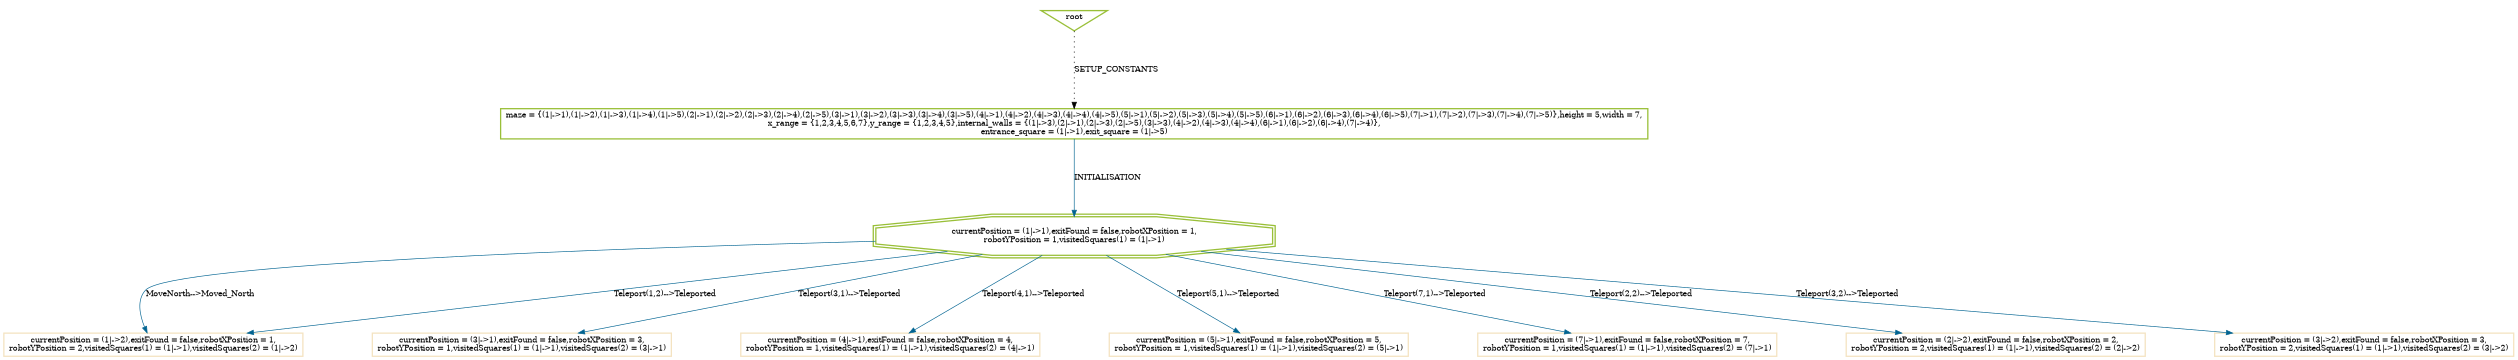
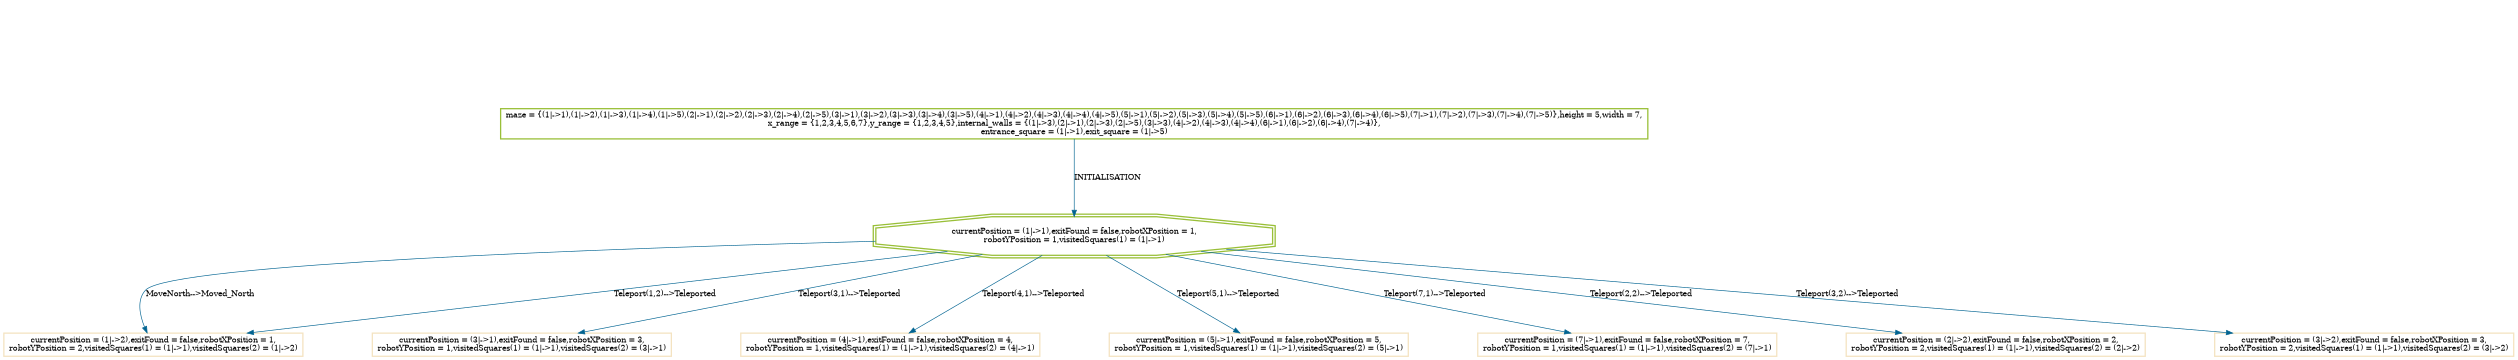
node "root": removed
